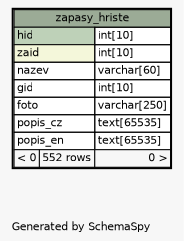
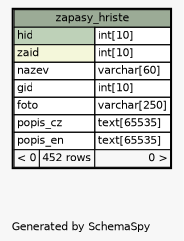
node "zapasy_hriste": text "552 rows" -> "452 rows"
